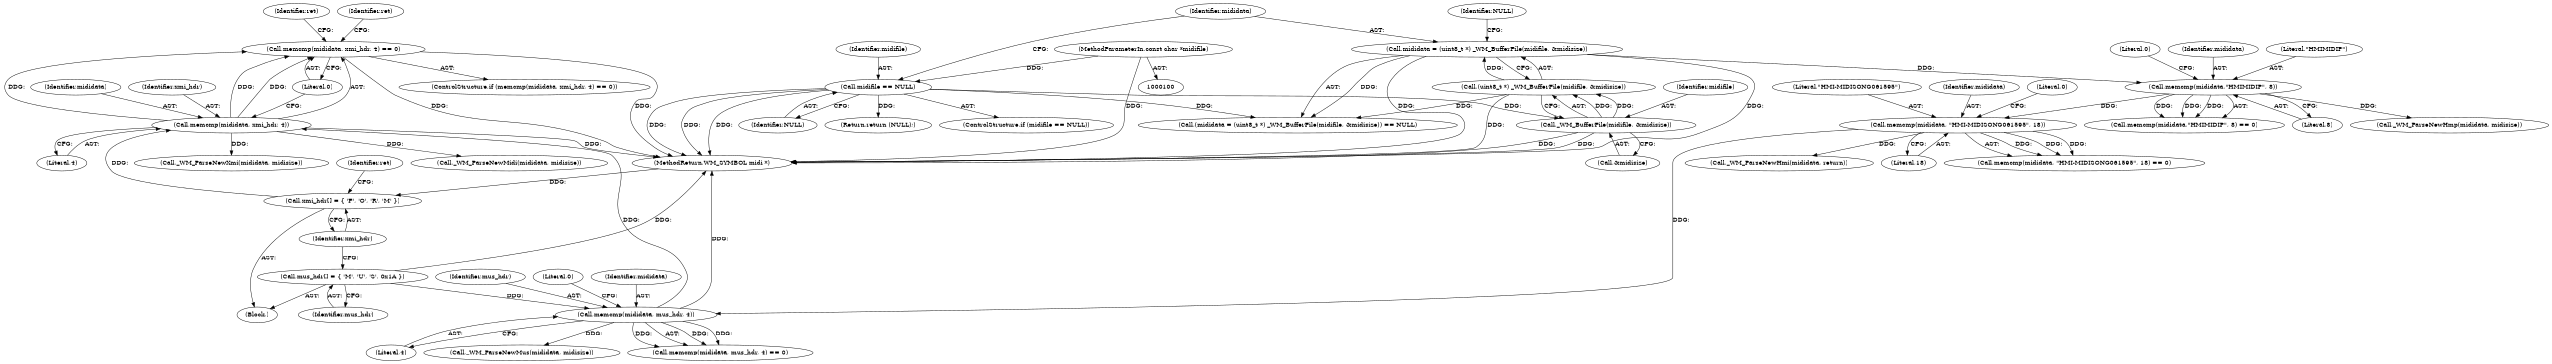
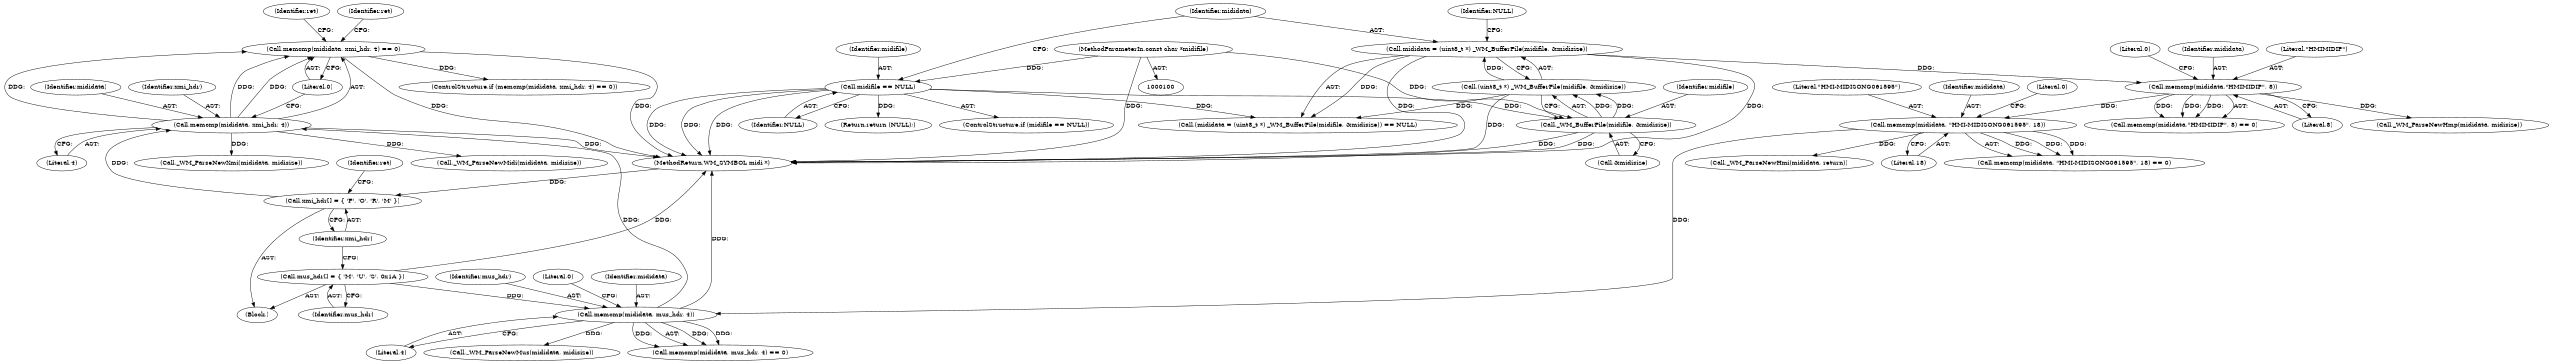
edge "(Call,memcmp(mididata, xmi_hdr, 4) == 0)" -> "(ControlStructure,if (memcmp(mididata, xmi_hdr, 4) == 0))": label "AST: " -> "DDG: "
edge "(MethodParameterIn,const char *midifile)" -> "(Call,_WM_BufferFile(midifile, &midisize))": added, label "DDG:"
